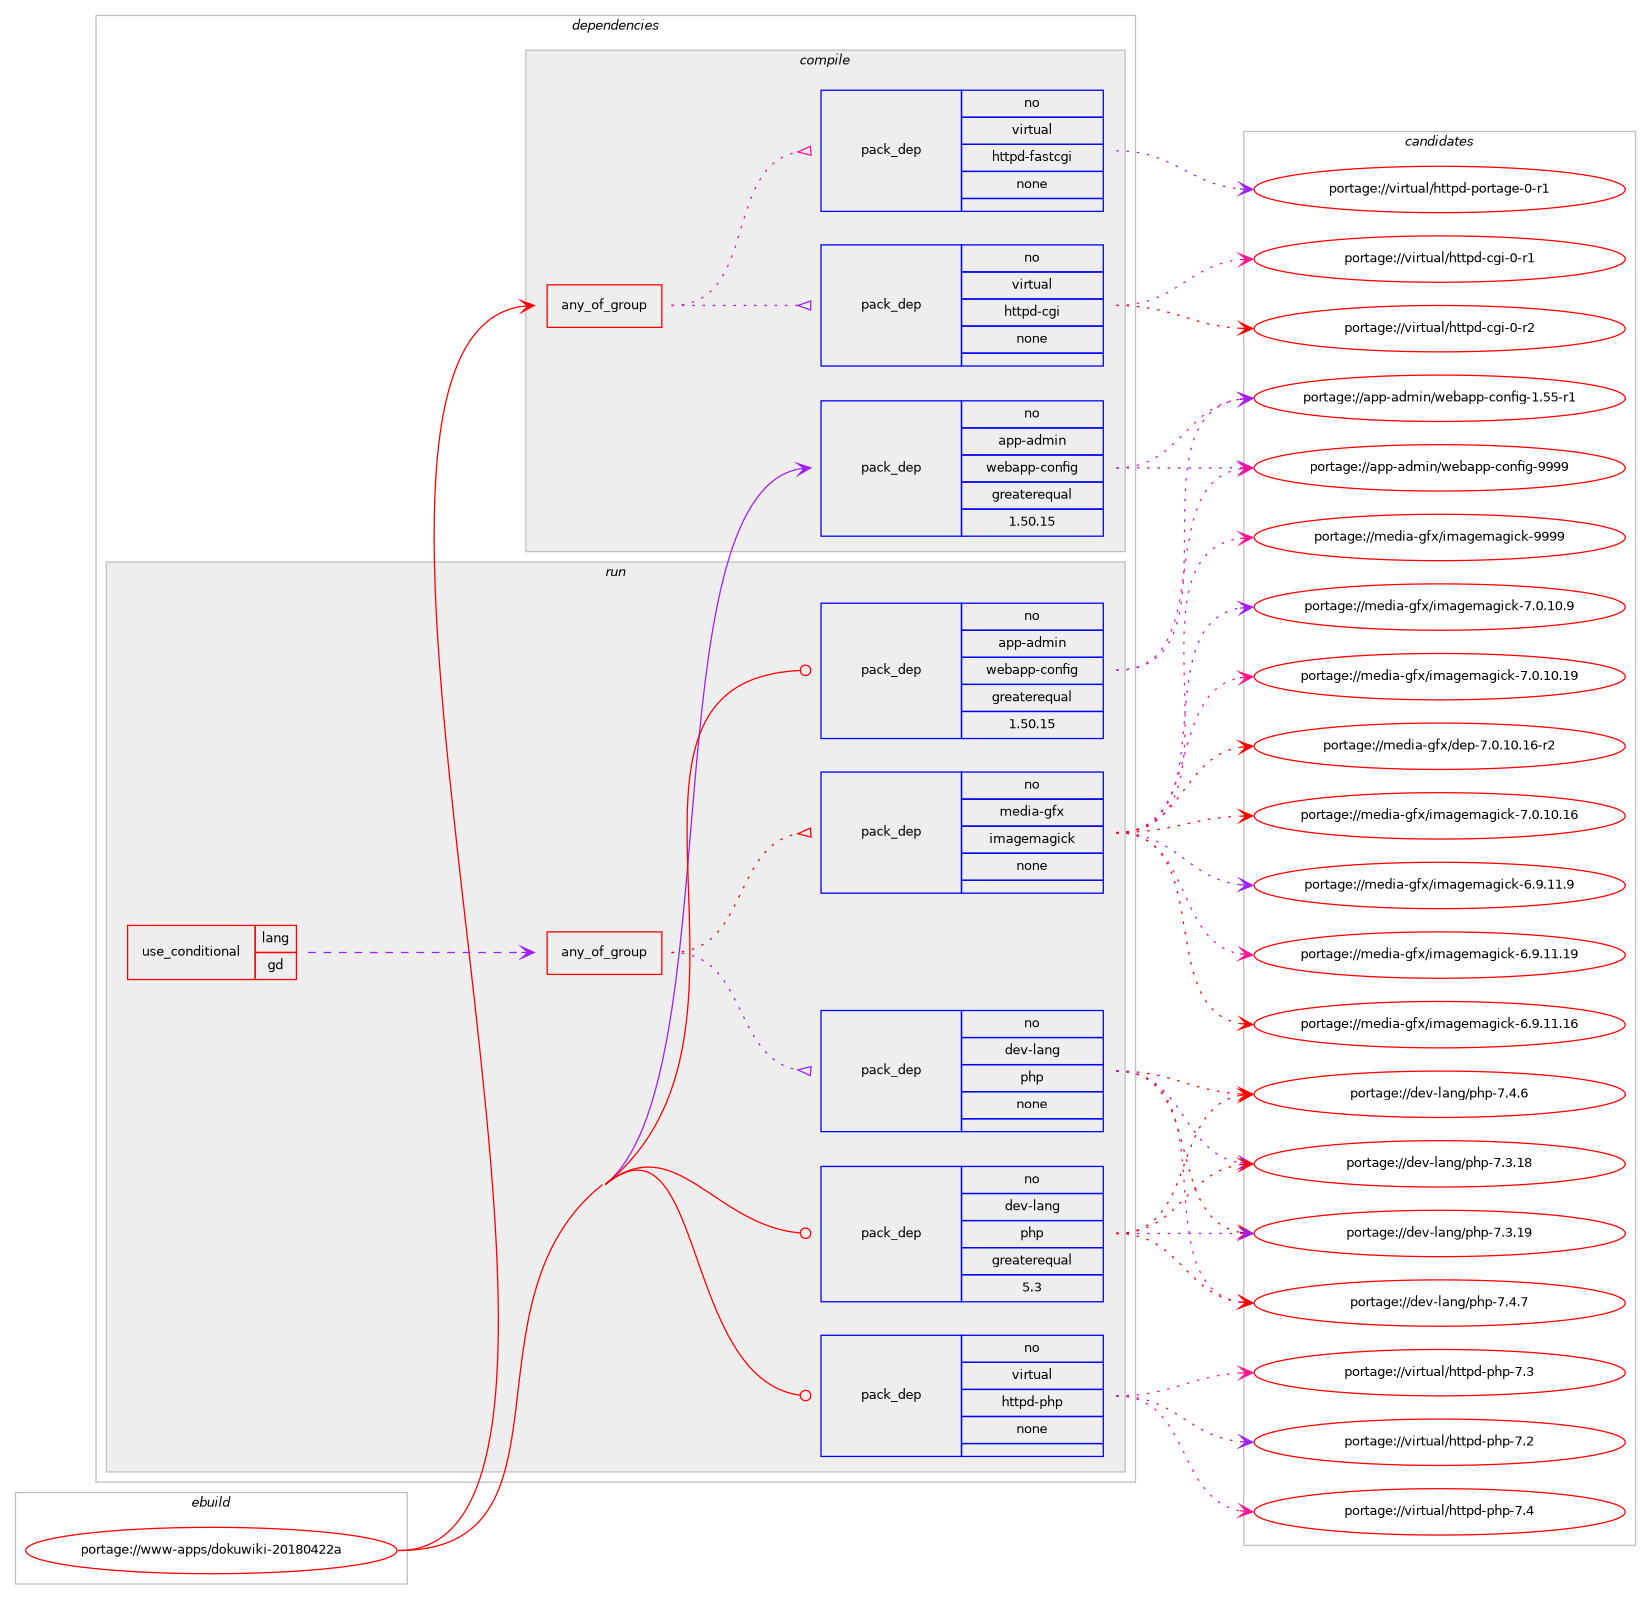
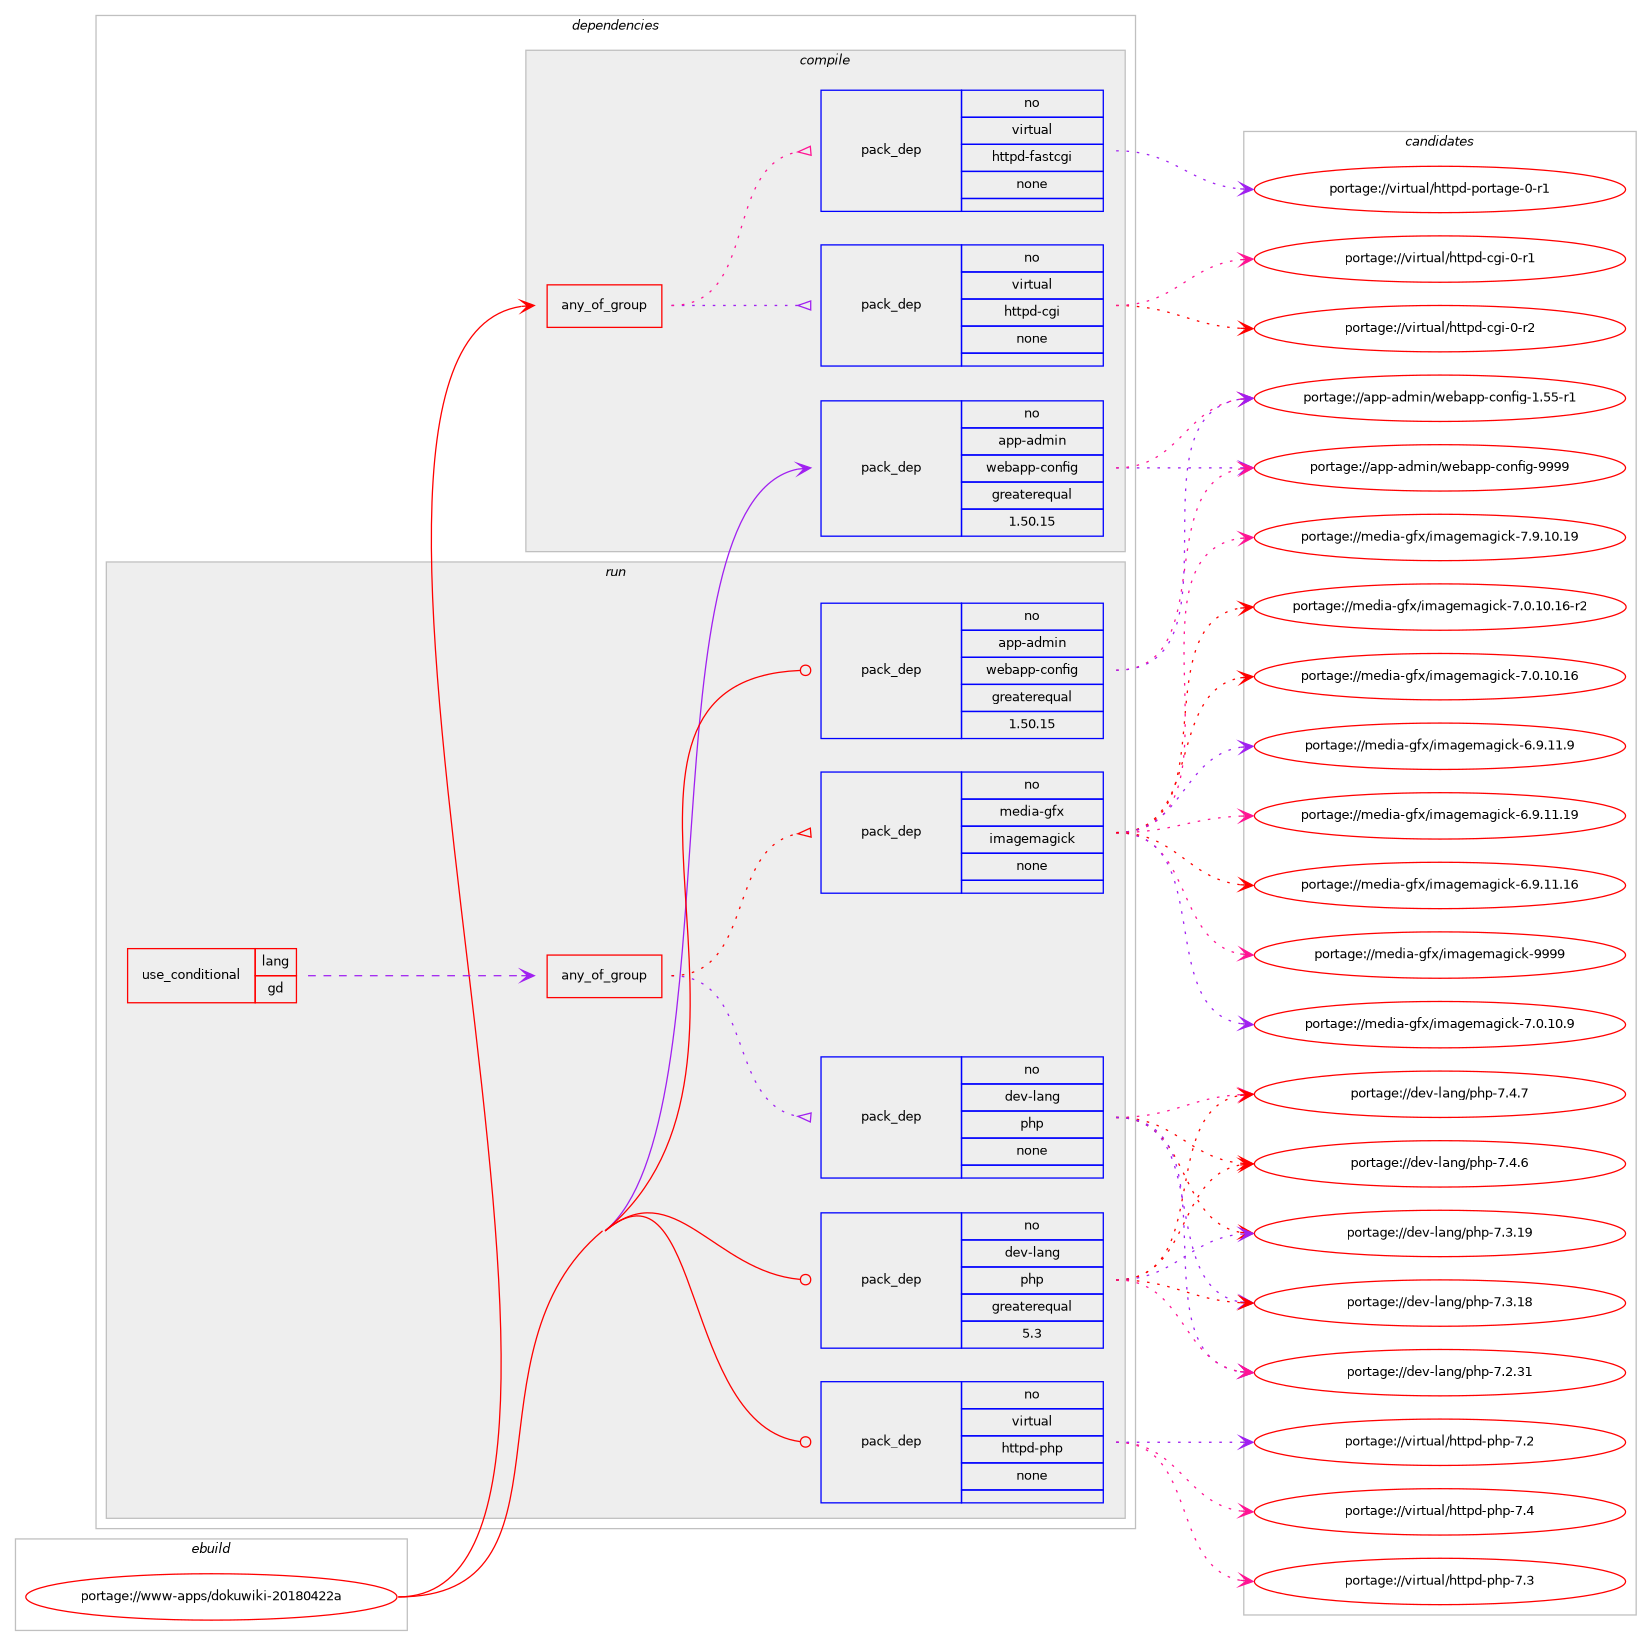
node "portage://media-gfx/imagemagick-7.0.10.19": label "portage://media-gfx/imagemagick-7.0.10.19" -> "portage://media-gfx/imagemagick-7.9.10.19"
node "portage://media-gfx/dep-7.0.10.16-r2": label "portage://media-gfx/dep-7.0.10.16-r2" -> "portage://media-gfx/imagemagick-7.0.10.16-r2"
node "portage://dev-lang/php-7.2.31": added
